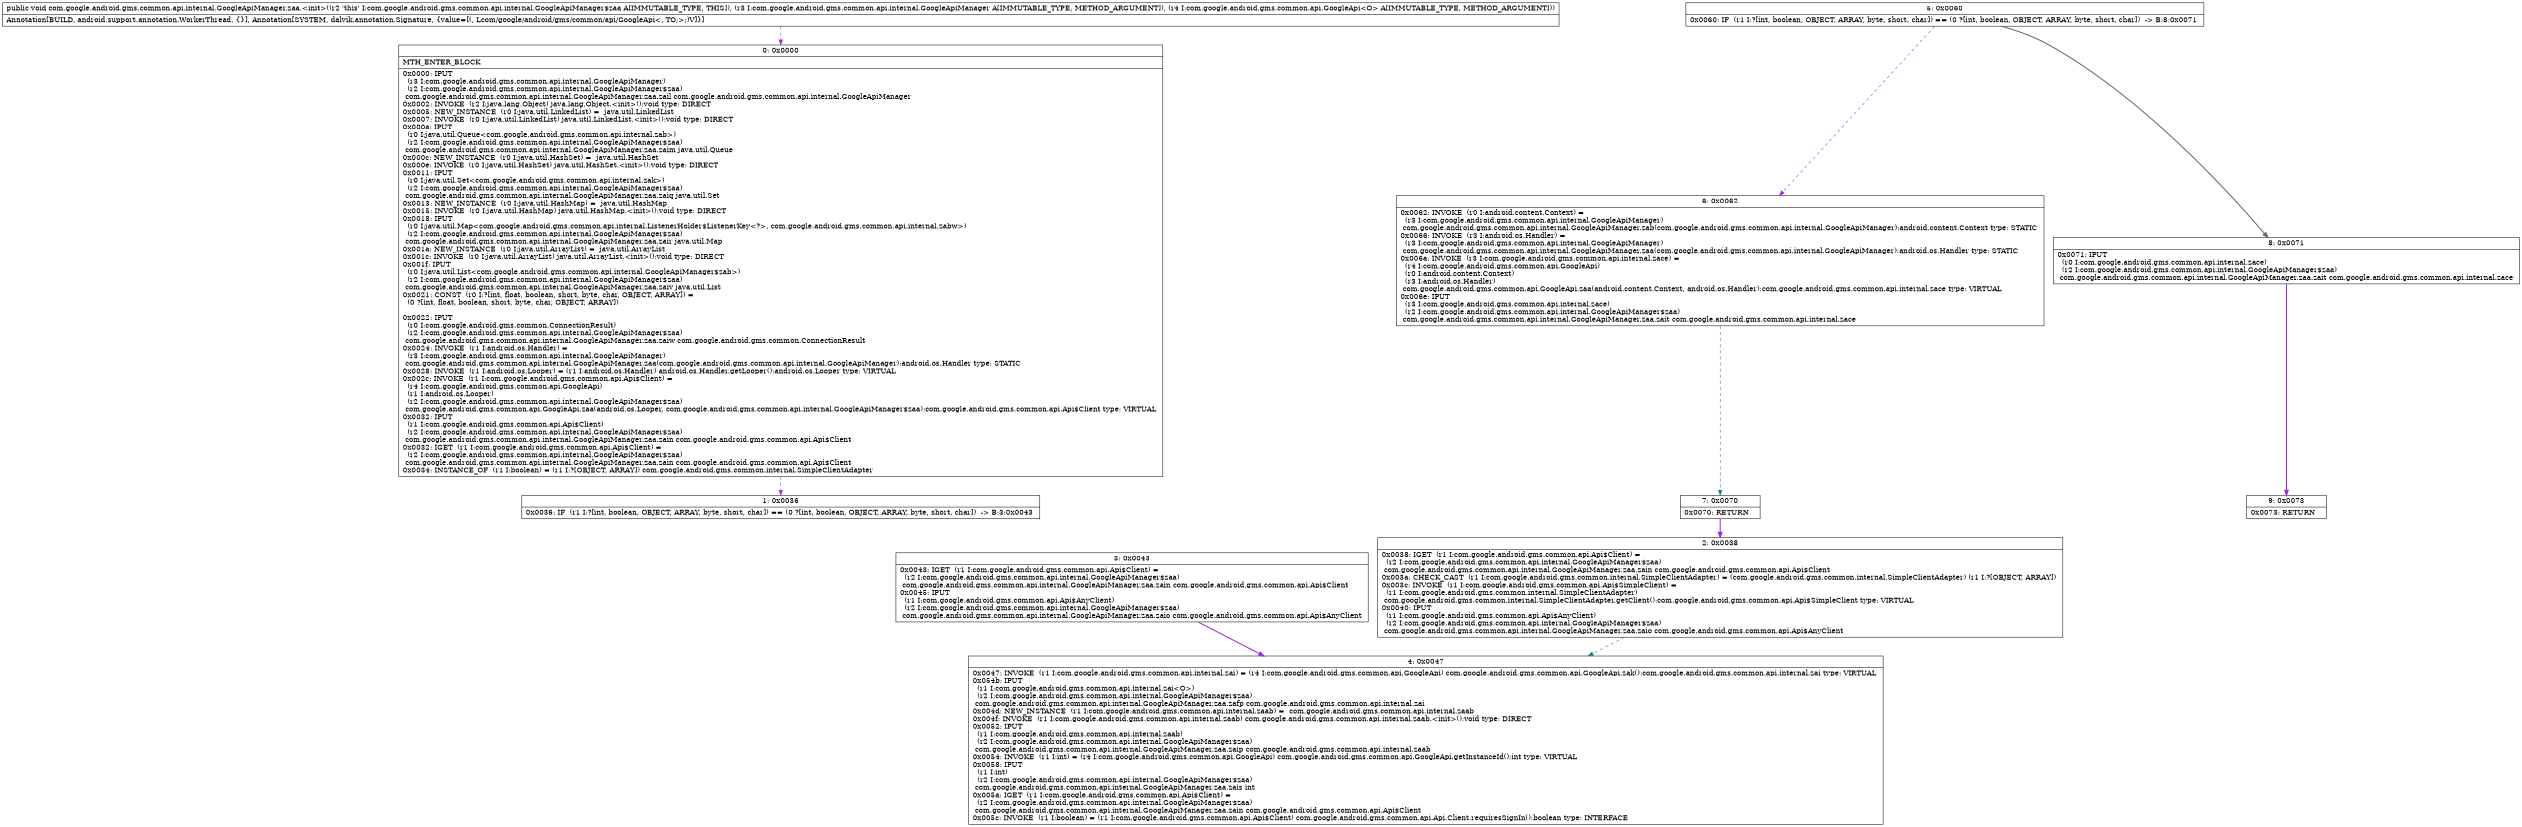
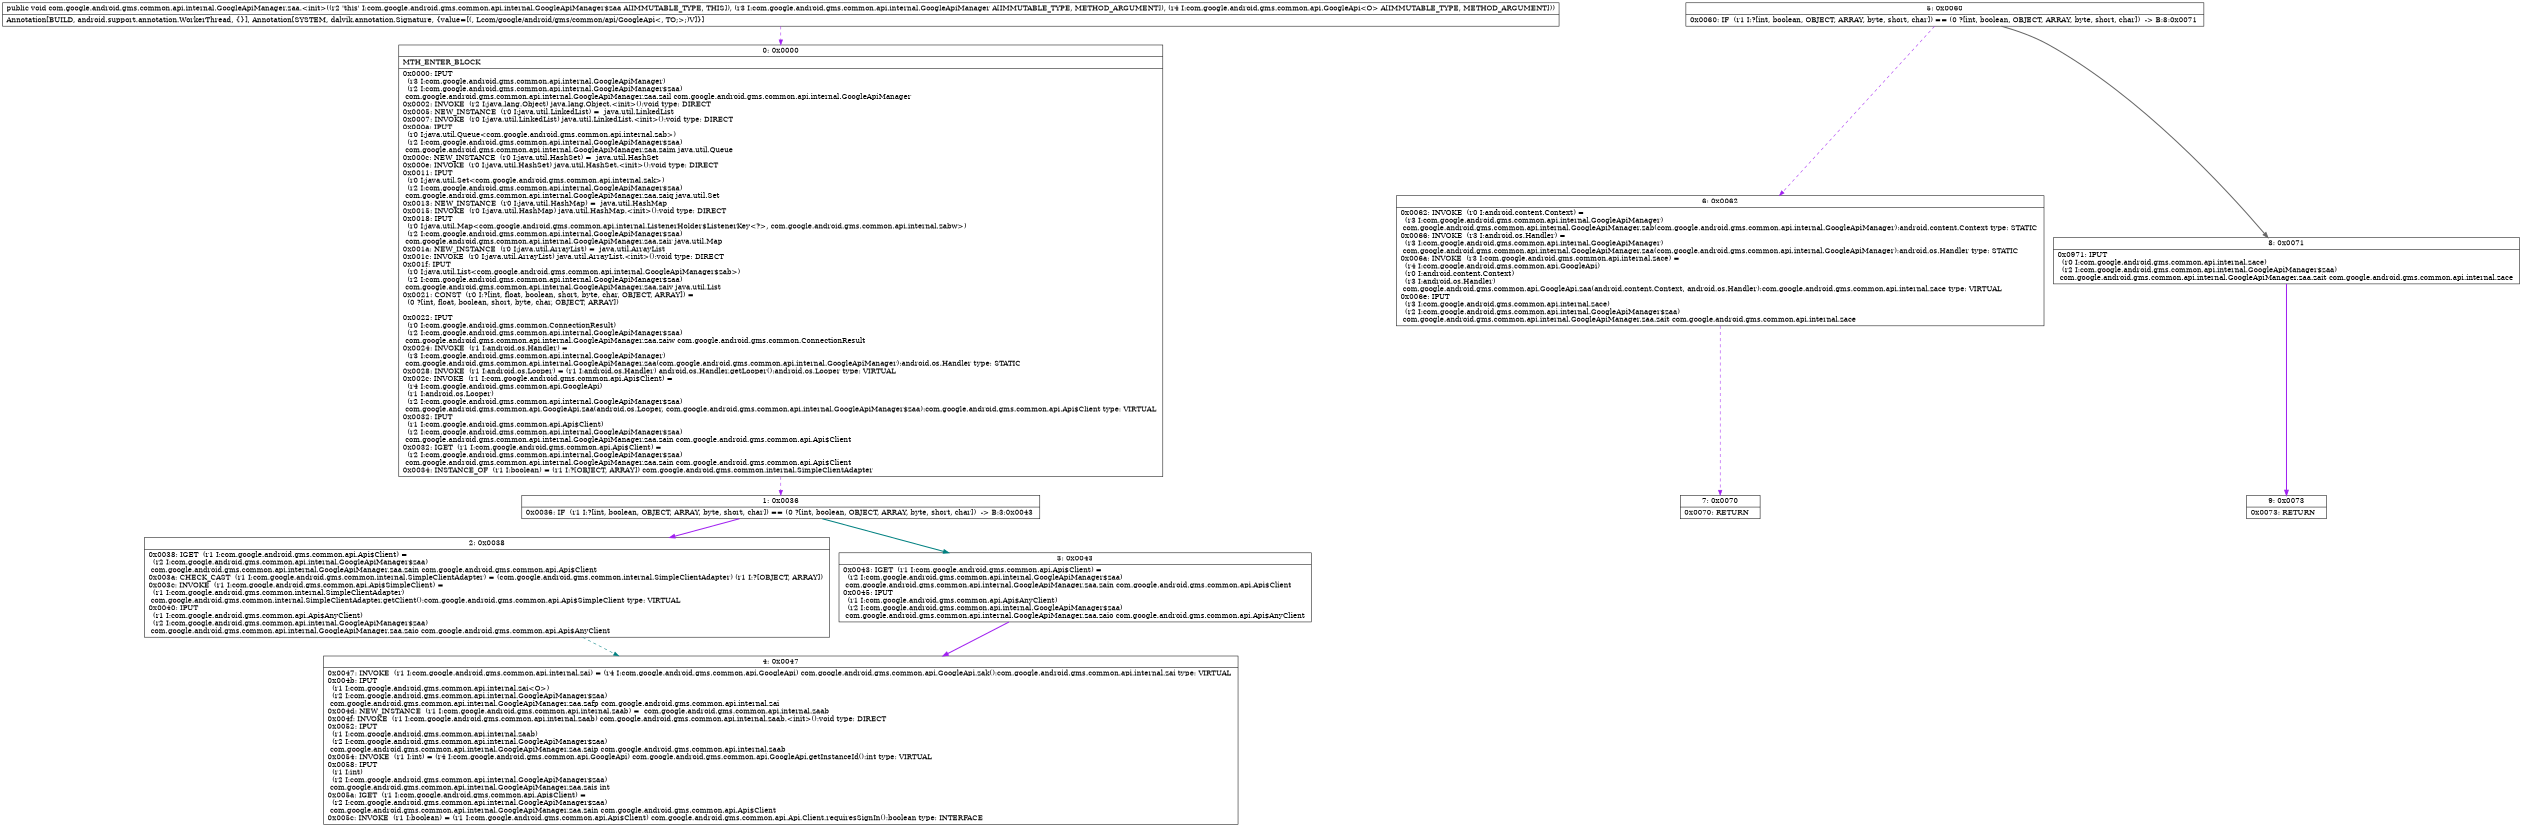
node "8: 0x0071": text "0x0071: IPUT" -> "0x0971: IPUT"
edge "6: 0x0062" -> "7: 0x0070": color teal -> purple
edge "7: 0x0070" -> "2: 0x0038": now "1: 0x0036" -> "2: 0x0038"
edge "1: 0x0036" -> "3: 0x0043": added
node "4: 0x0047": text "0x054b: IPUT" -> "0x004b: IPUT"
